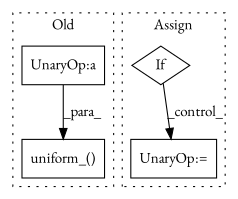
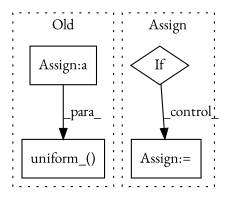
node "UnaryOp:a": label "UnaryOp:a" -> "Assign:a"
node "UnaryOp:=": label "UnaryOp:=" -> "Assign:="
